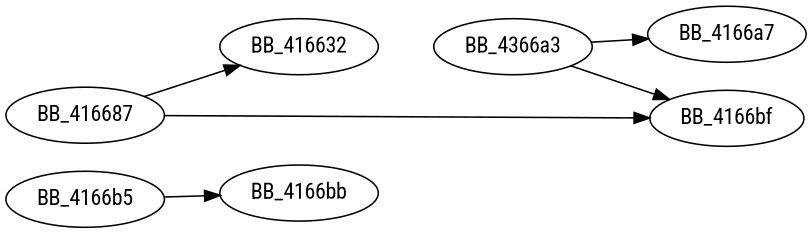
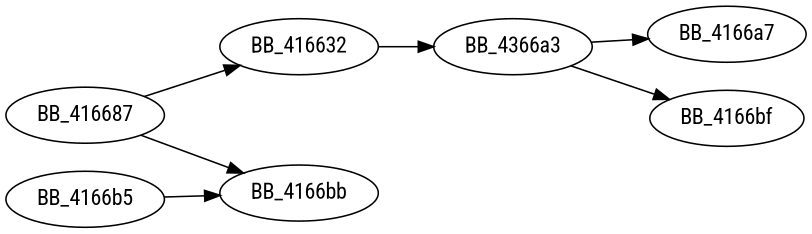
edge "BB_416632" -> "BB_4366a3": added
edge "BB_416687" -> "BB_4166bf": now "BB_416687" -> "BB_4166bb"
